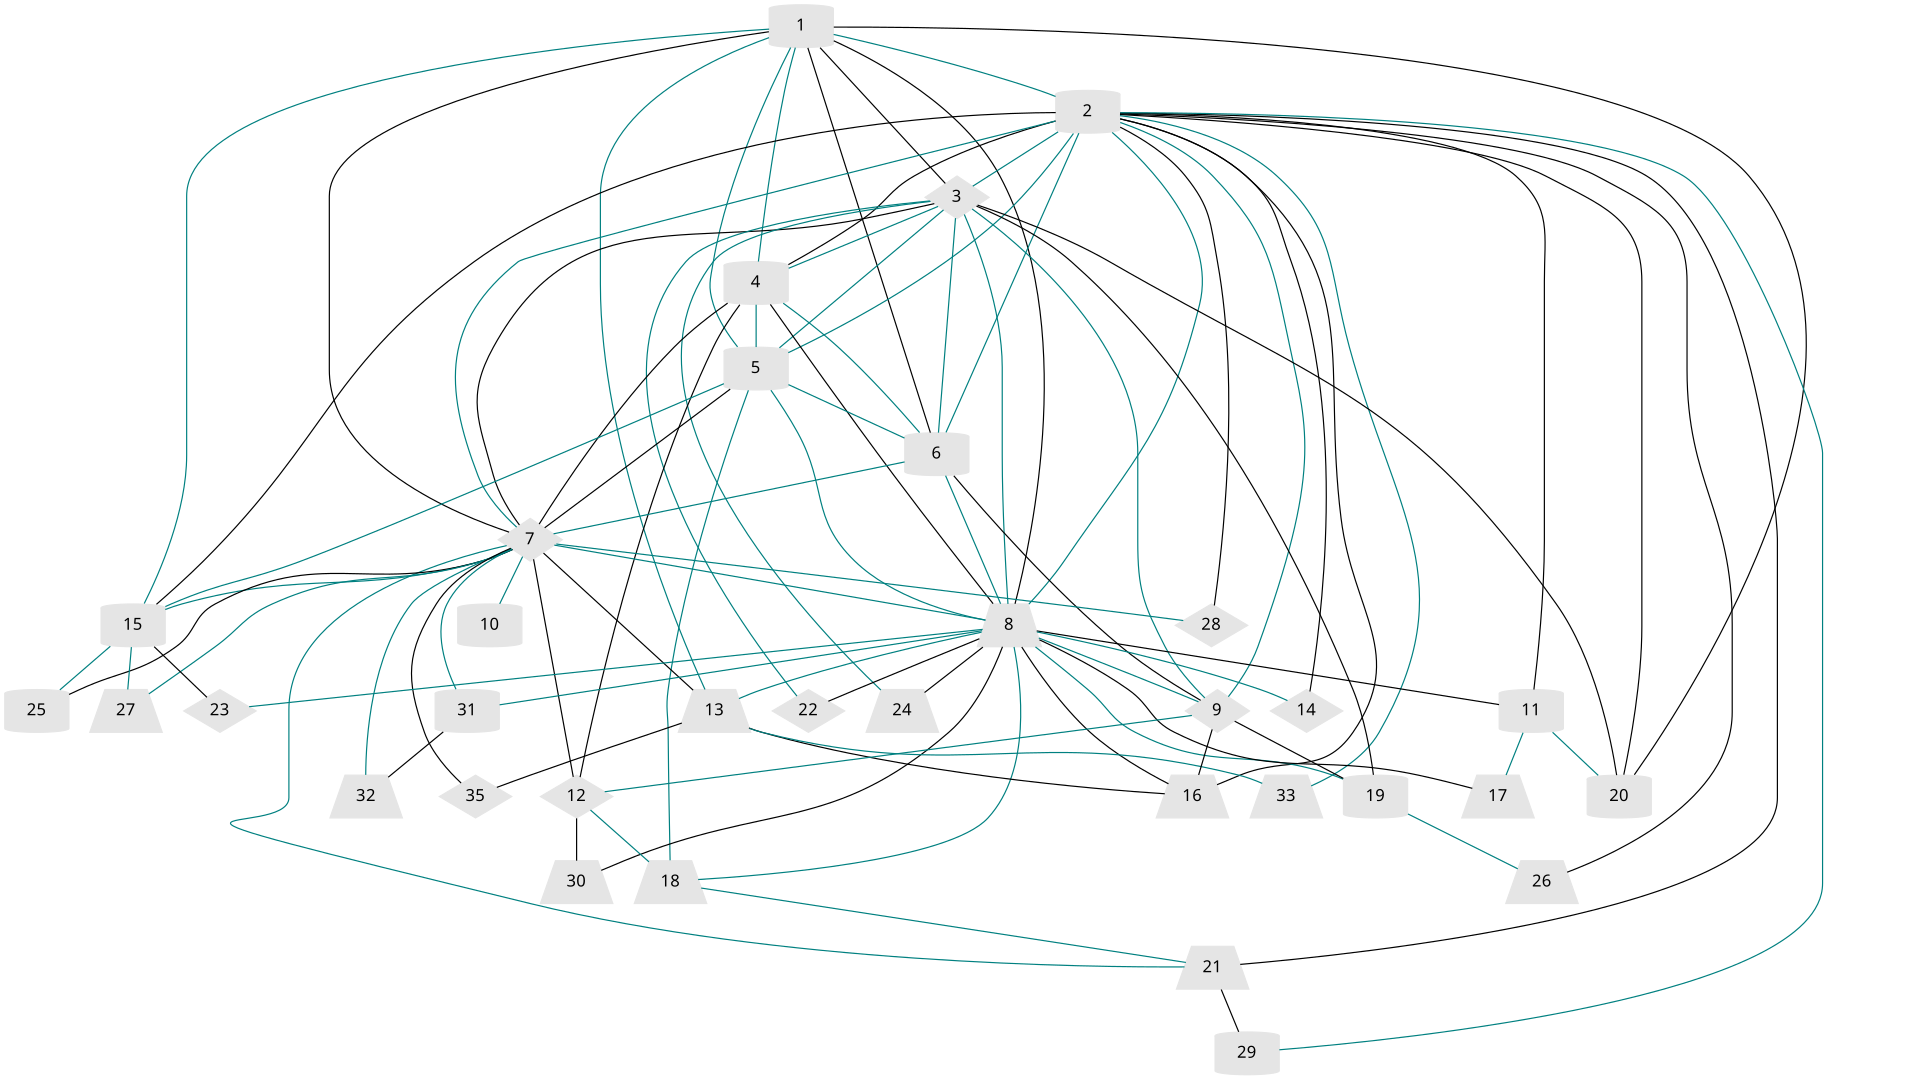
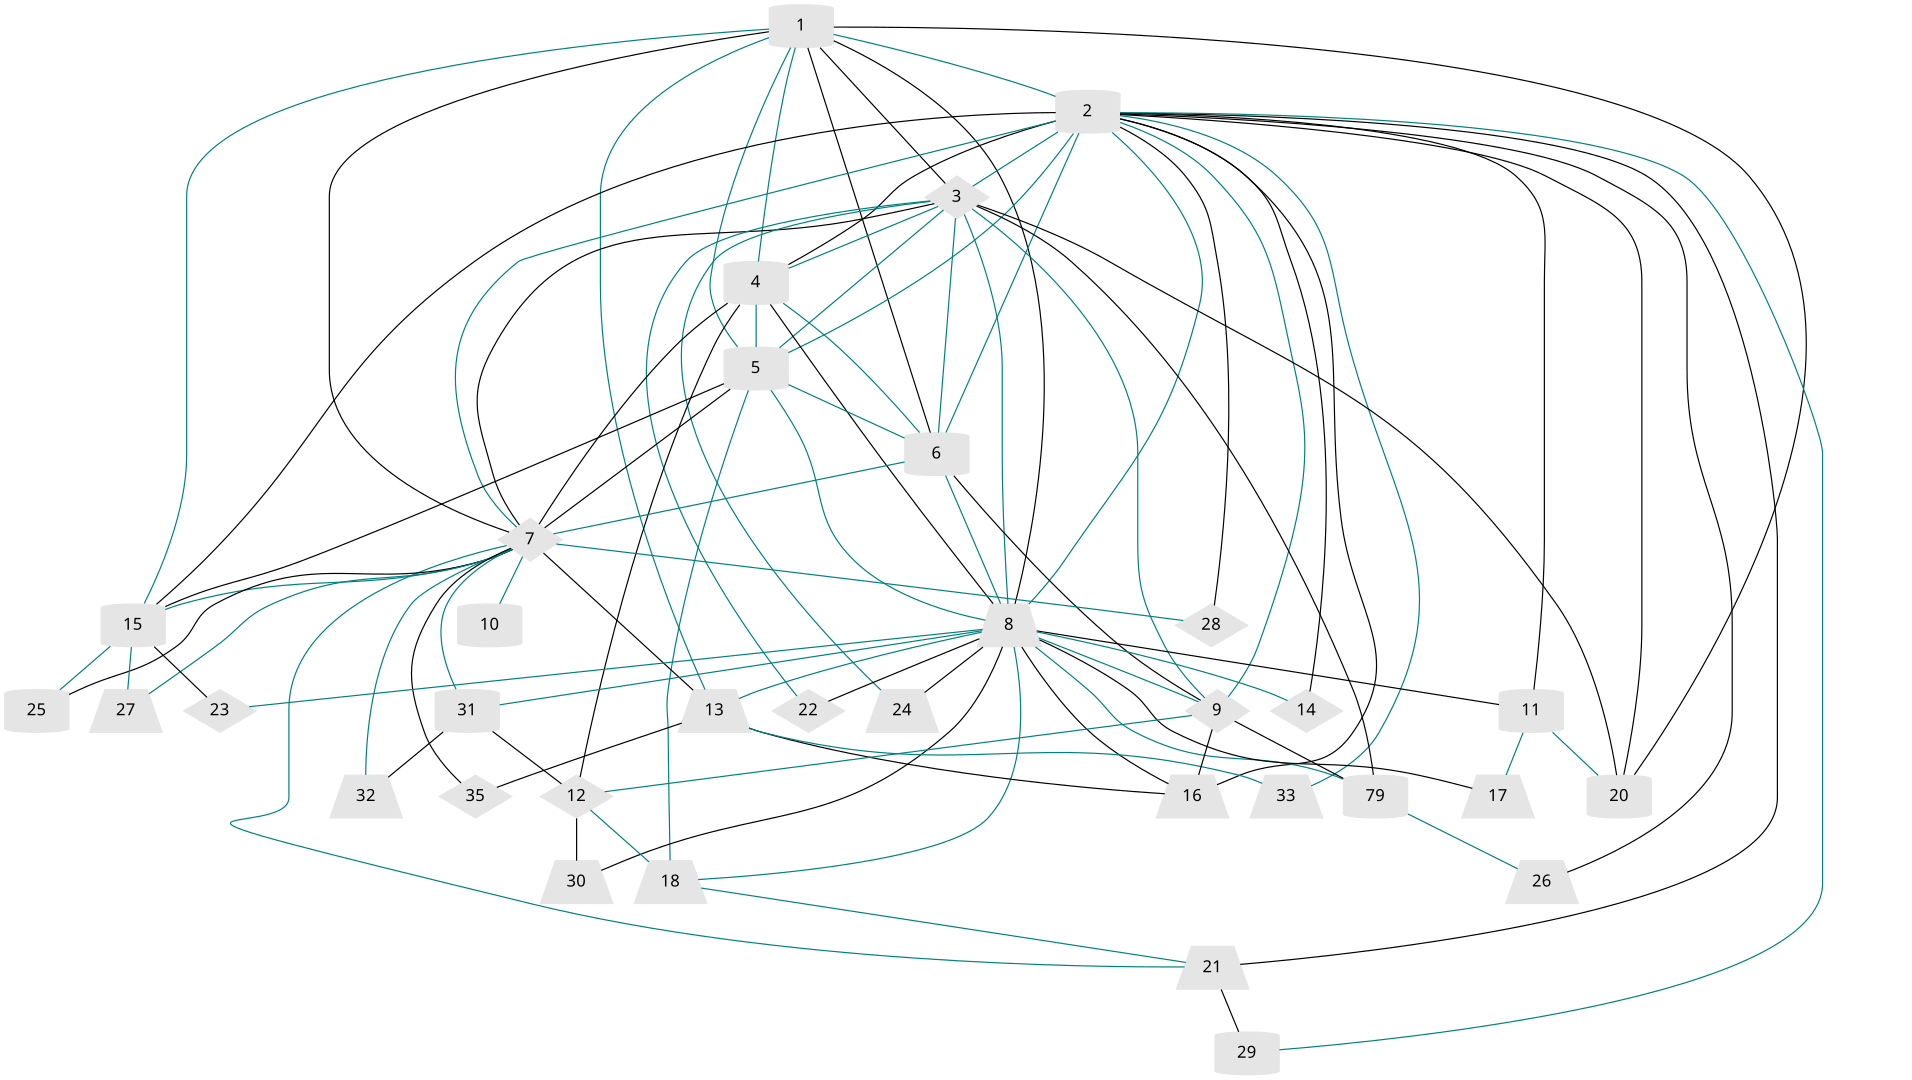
edge "5" -- "15": color teal -> black
edge "7" -- "8": removed
edge "7" -- "12": now "31" -- "12"
node "19": label "19" -> "79"
